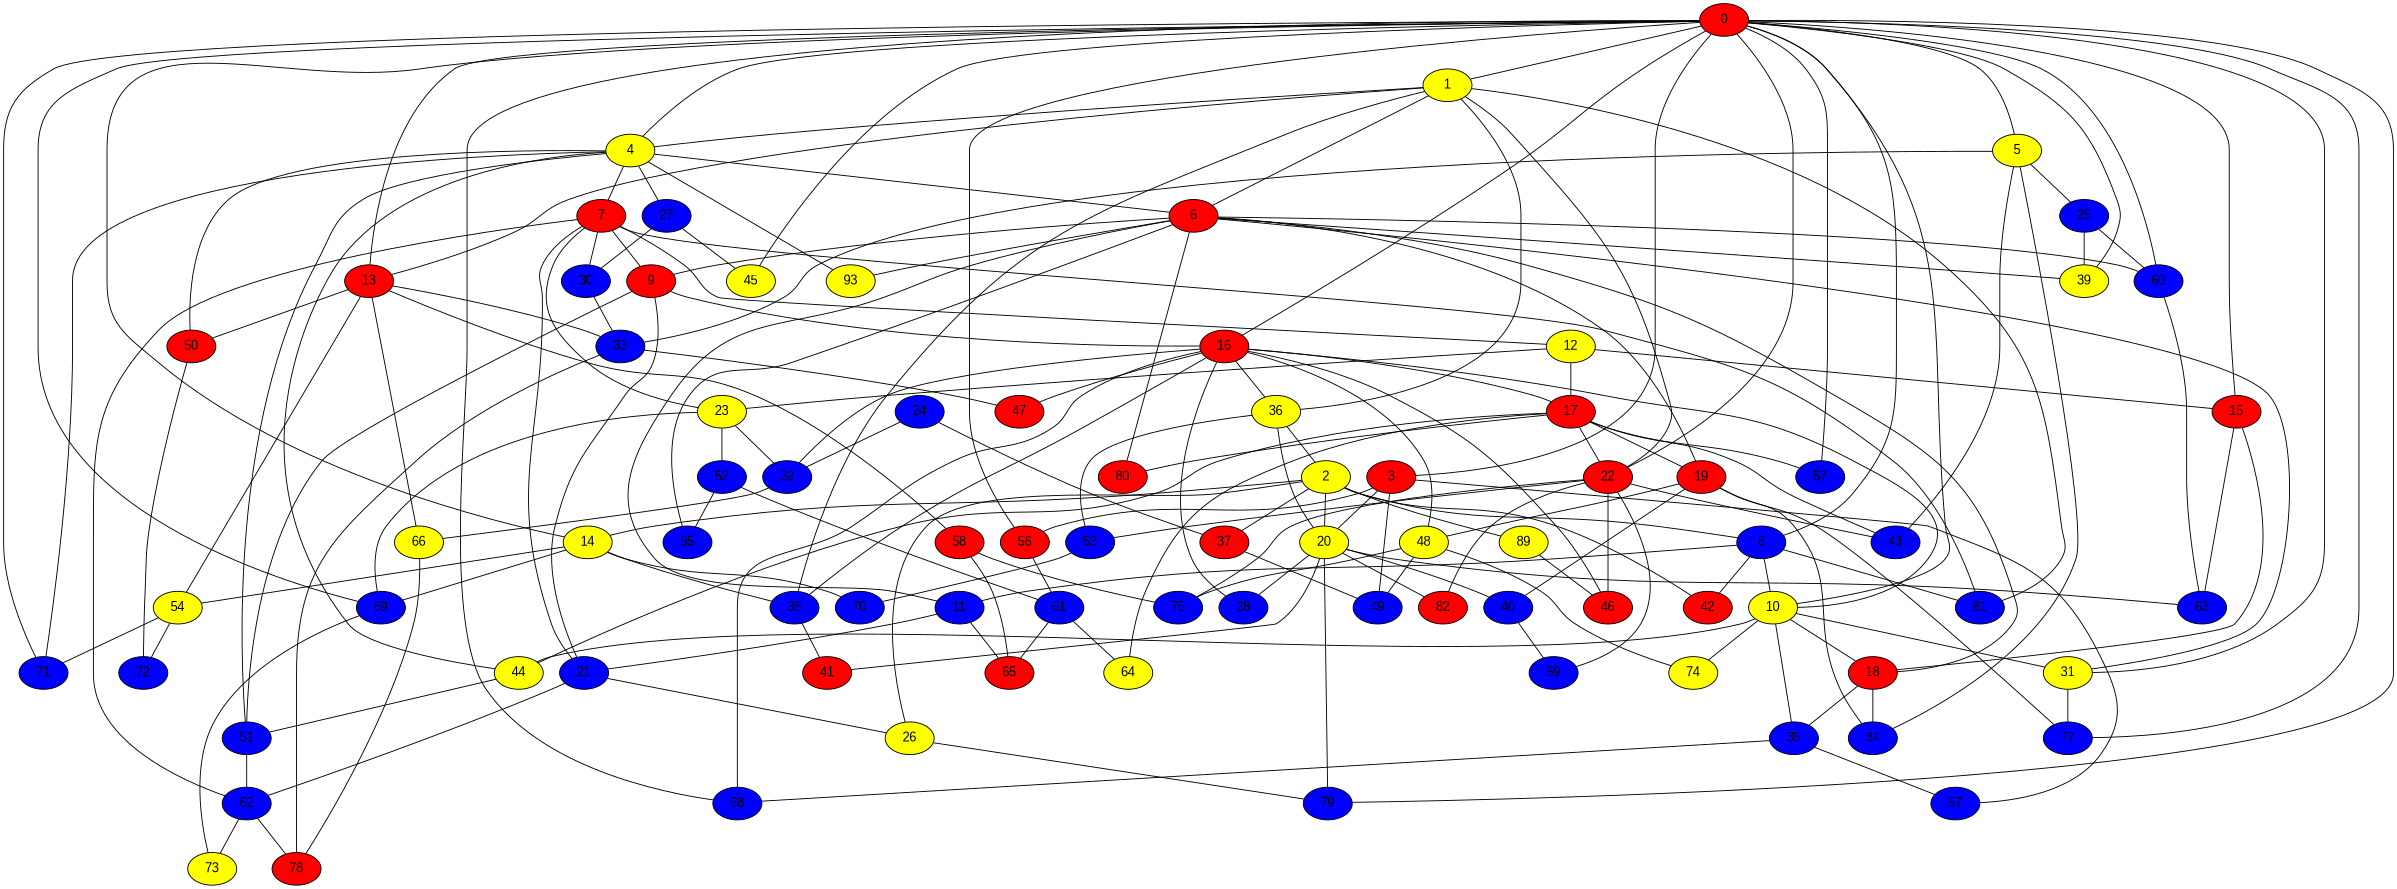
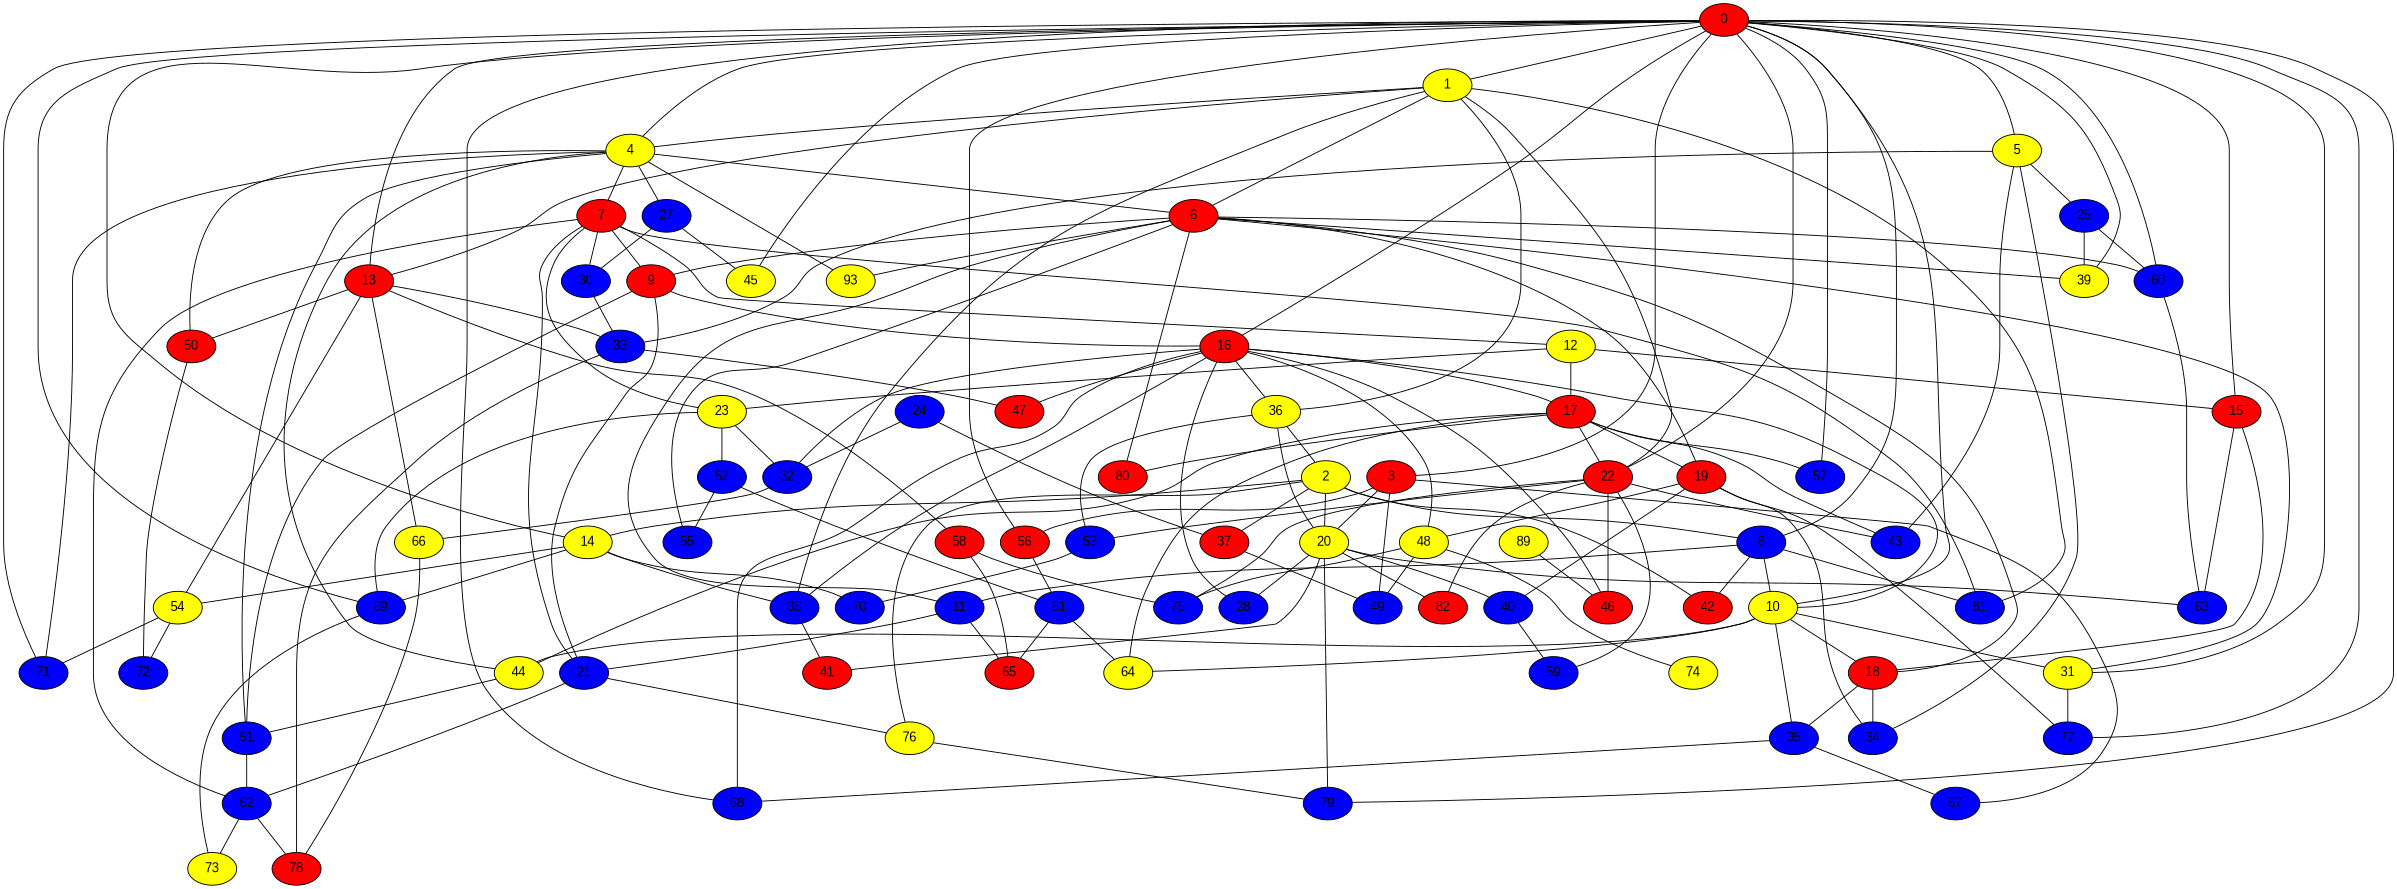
edge "2" -- "89": removed
edge "10" -- "74": now "10" -- "64"
node "26": label "26" -> "76"
